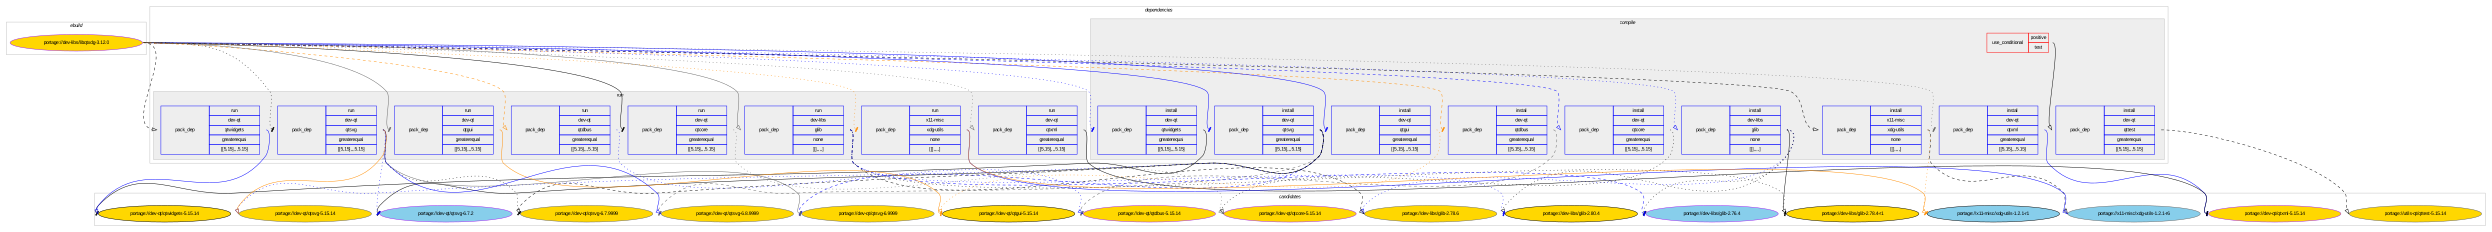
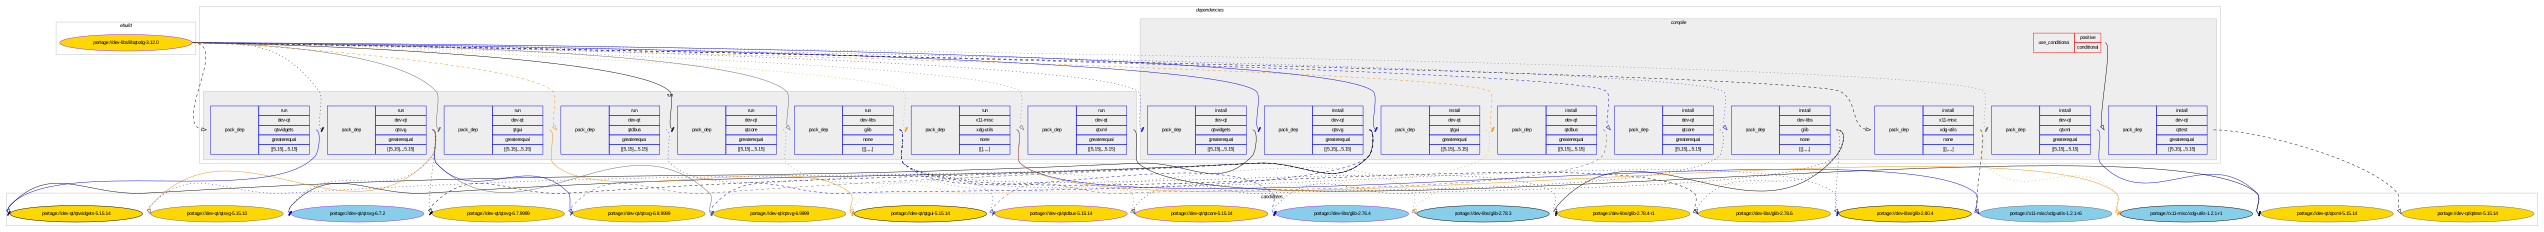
node "use_conditional": text "test" -> "conditional"
node "portage://dev-qt/qtsvg-5.15.14": label "portage://dev-qt/qtsvg-5.15.14" -> "portage://dev-qt/qtsvg-5.15.10"
node "portage://dev-libs/glib-2.78.3": added
node "portage://dev-libs/glib-2.78.4-r1": color black -> gray40
node "portage://dev-qt/qtxml-5.15.14": color purple -> gray40
node "portage://utils-qt/qttest-5.15.14": label "portage://utils-qt/qttest-5.15.14" -> "portage://dev-qt/qttest-5.15.14"
